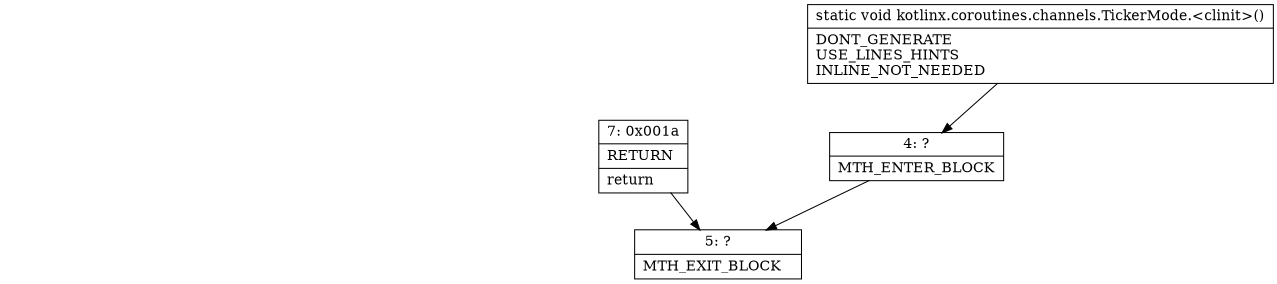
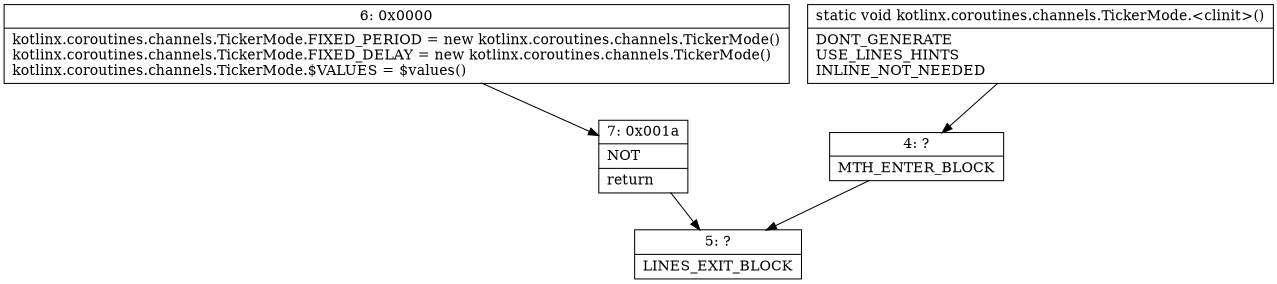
node "6: 0x0000": added
node "7: 0x001a": text "RETURN" -> "NOT"
node "5: ?": text "MTH_EXIT_BLOCK" -> "LINES_EXIT_BLOCK"
